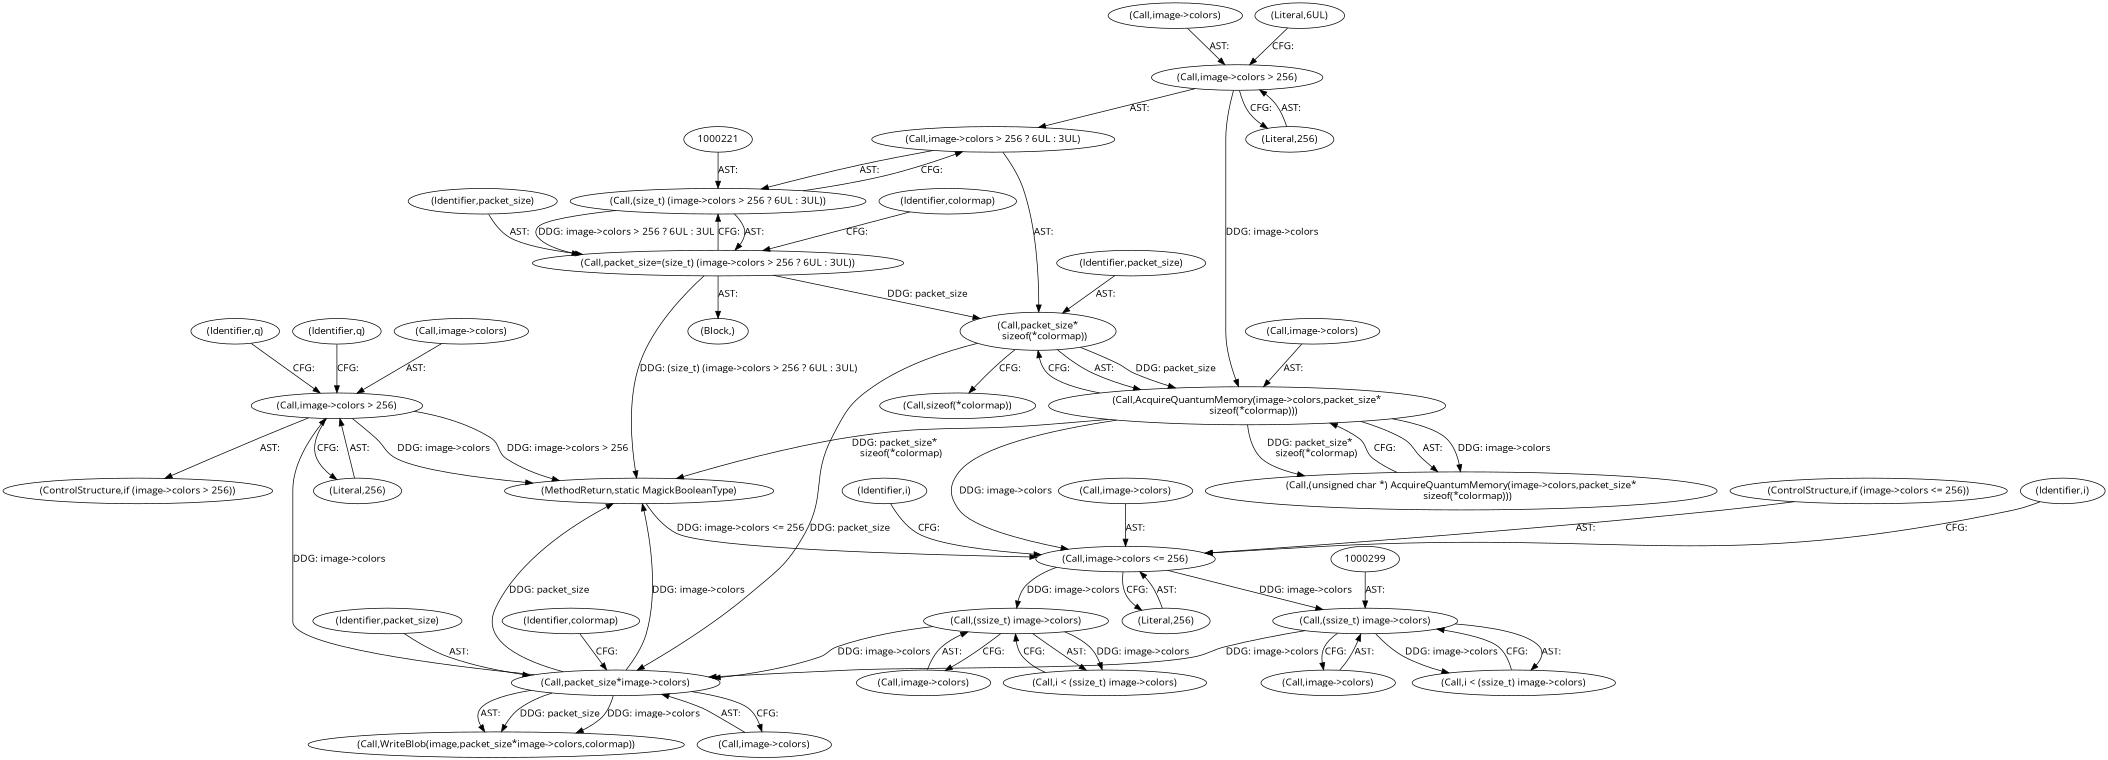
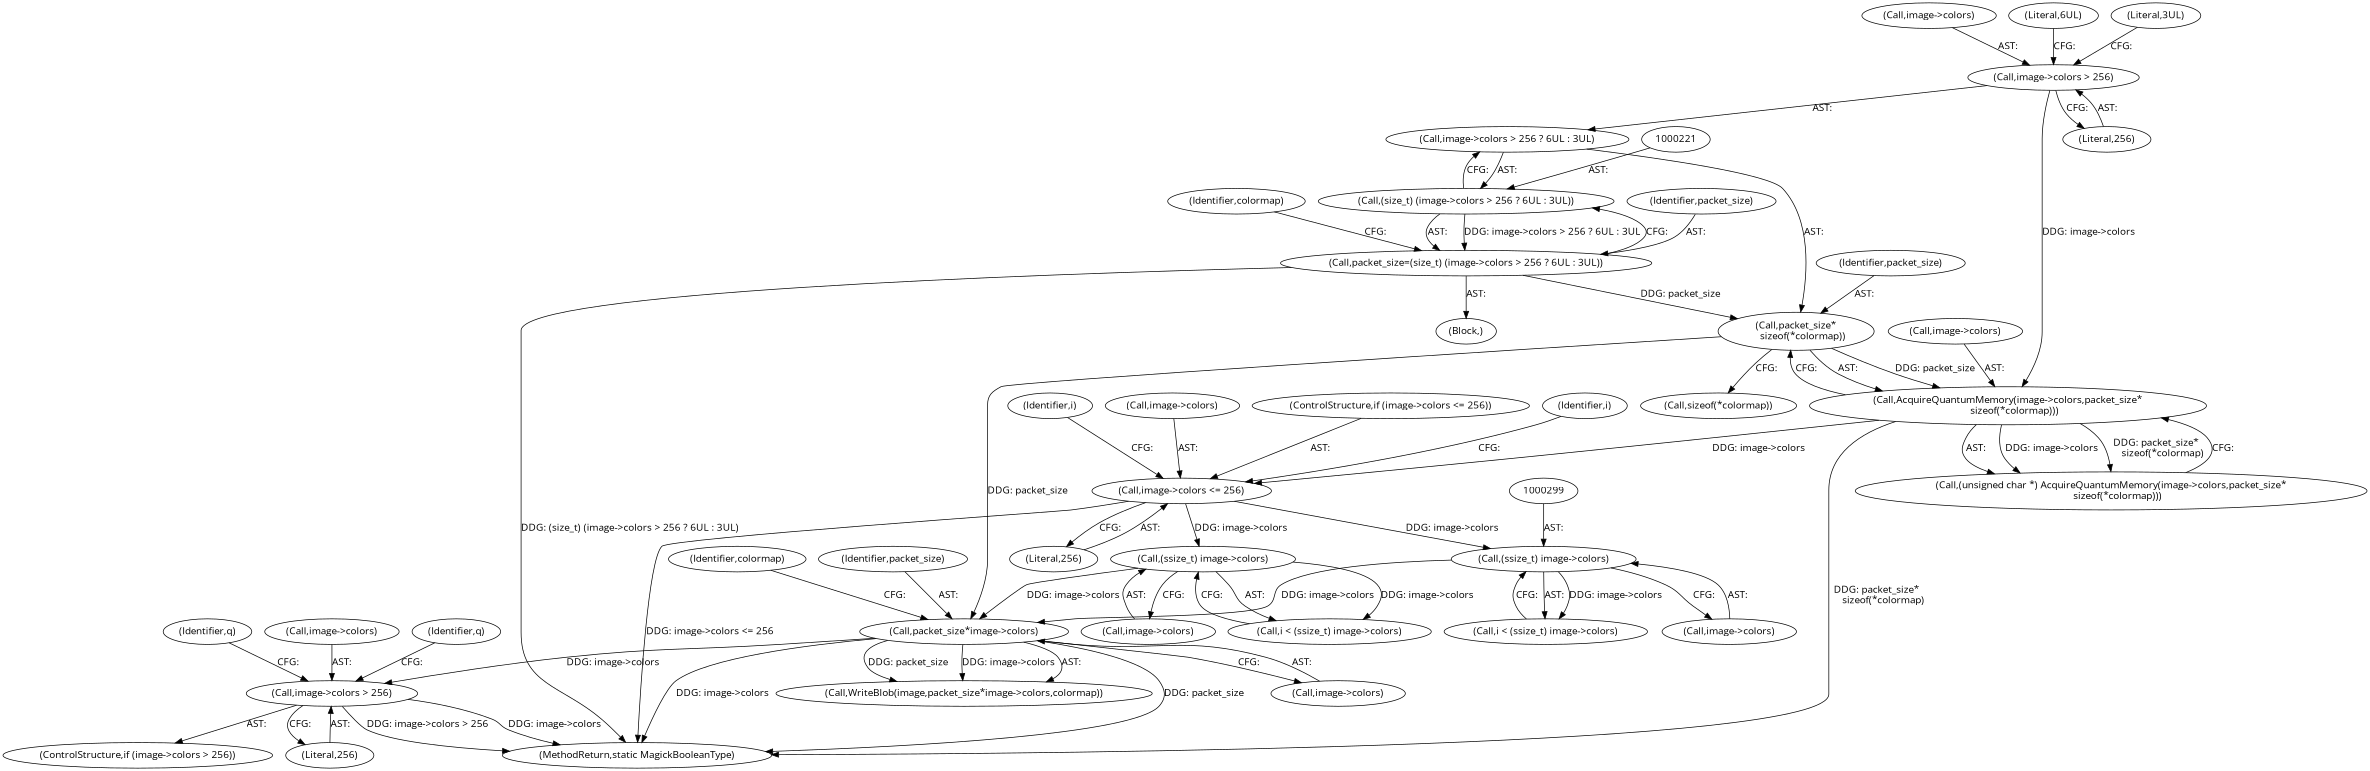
node "(Literal,3UL)": added
edge "(MethodReturn,static MagickBooleanType)" -> "(Call,image->colors <= 256)": reversed
